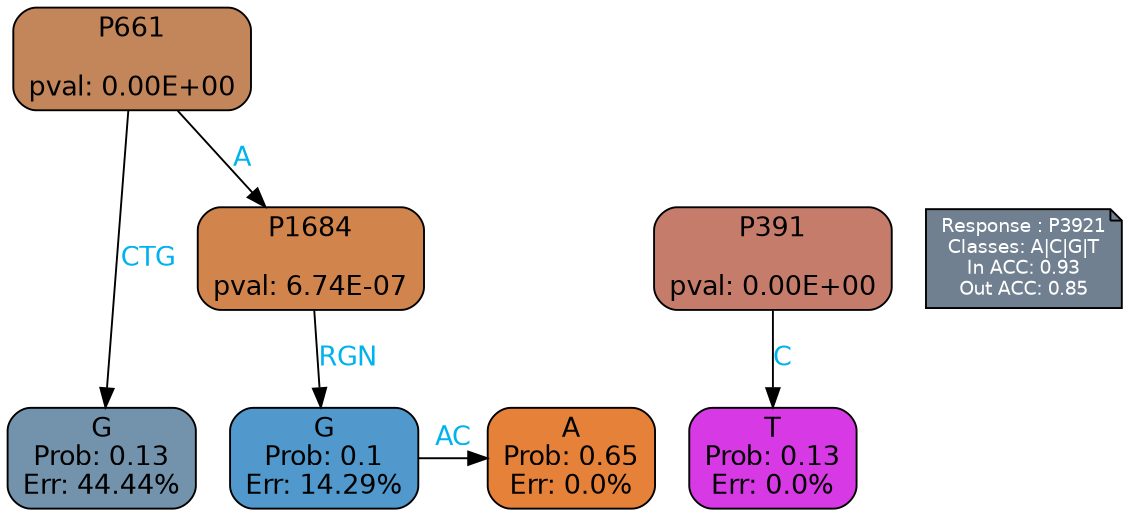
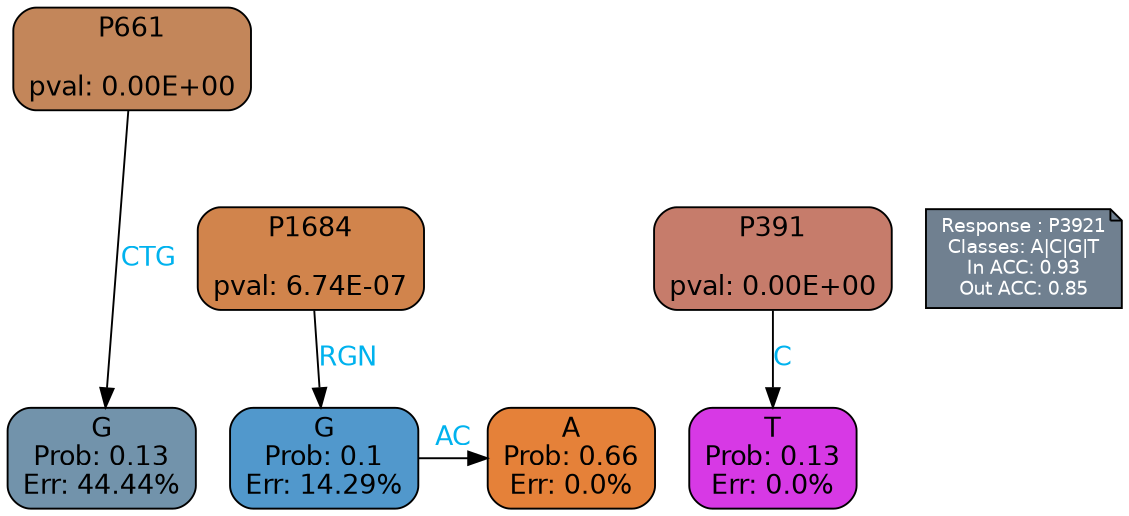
edge "P661 pval: 0.00E+00" -> "P1684 pval: 6.74E-07": removed, label "A"
node "A Prob: 0.65 Err: 0.0%": label "A Prob: 0.65 Err: 0.0%" -> "A Prob: 0.66 Err: 0.0%"
